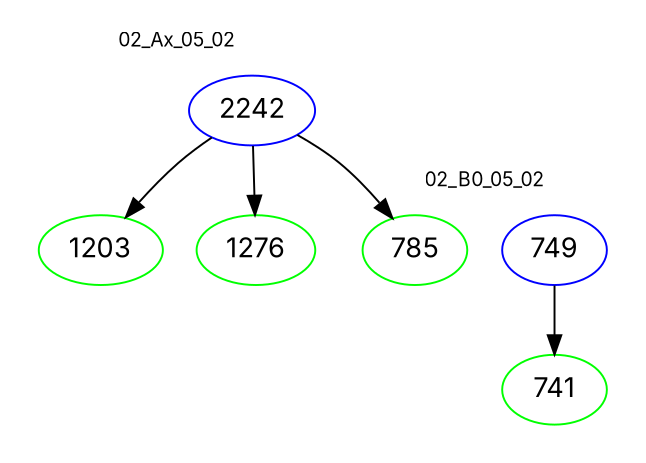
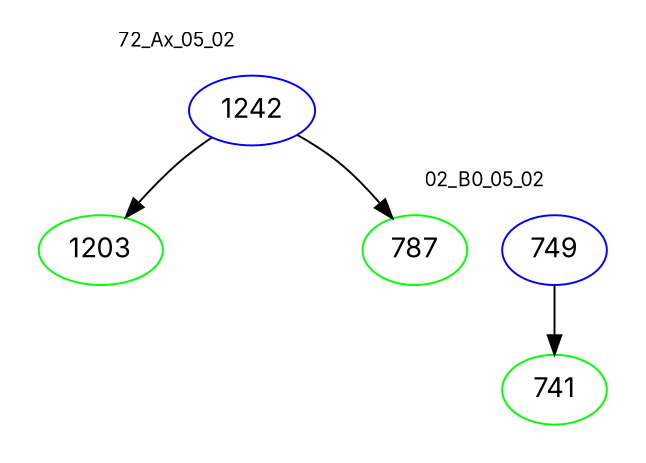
cluster "02_Ax_05_02": label "02_Ax_05_02" -> "72_Ax_05_02"
node "2242": label "2242" -> "1242"
node "1276": removed
node "785": label "785" -> "787"
